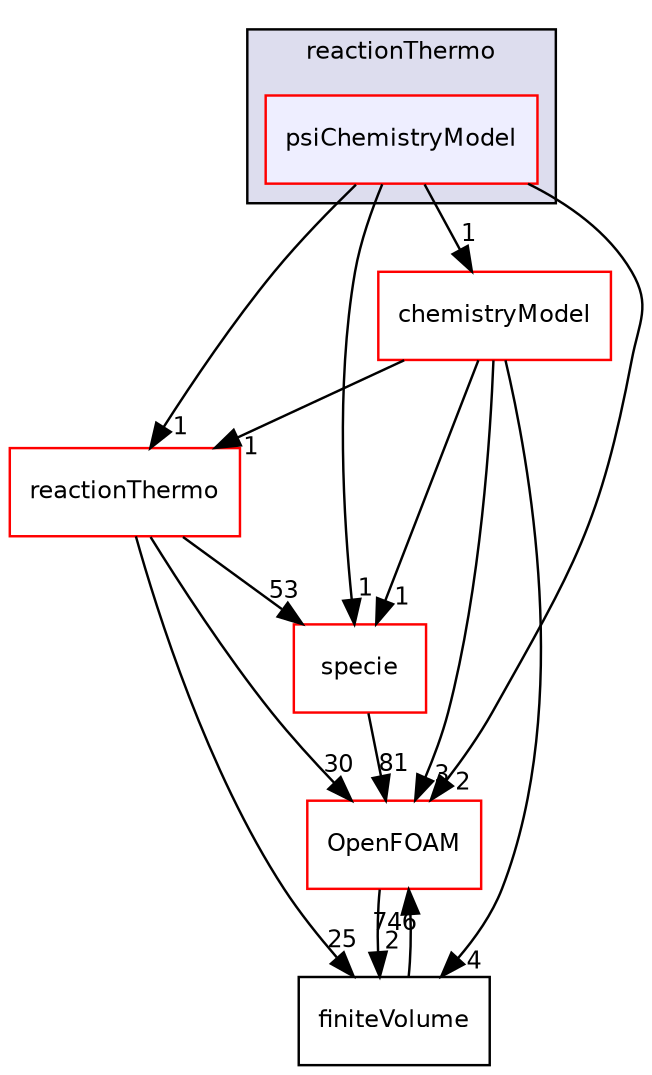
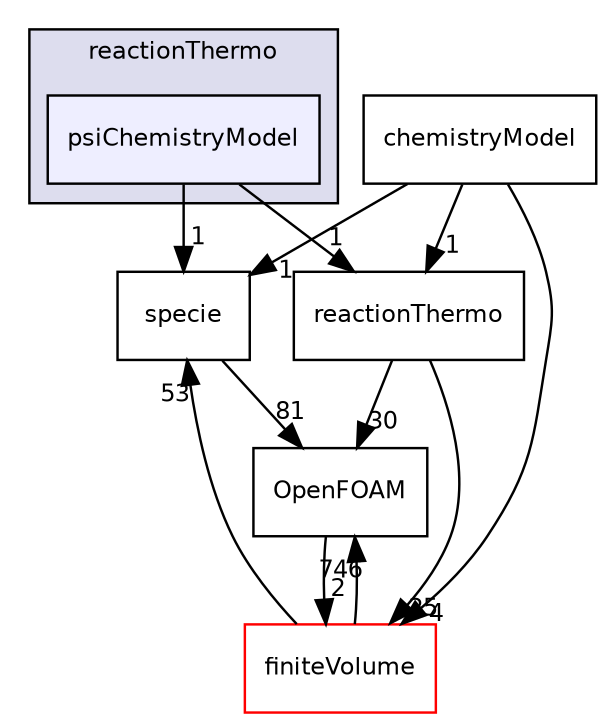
node "psiChemistryModel": color red -> black
edge "psiChemistryModel" -> "chemistryModel": removed
node "chemistryModel": color red -> black
edge "psiChemistryModel" -> "OpenFOAM": removed
node "reactionThermo": color red -> black
edge "chemistryModel" -> "OpenFOAM": removed
edge "reactionThermo" -> "specie": now "finiteVolume" -> "specie"
node "specie": color red -> black
node "OpenFOAM": color red -> black
node "finiteVolume": color black -> red
